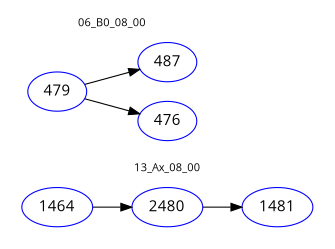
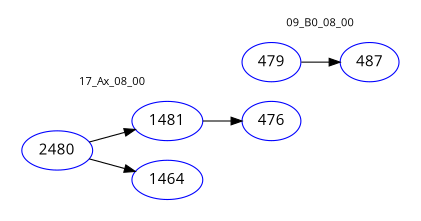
cluster "06_B0_08_00": label "06_B0_08_00" -> "09_B0_08_00"
edge "479" -> "476": now "1481" -> "476"
cluster "13_Ax_08_00": label "13_Ax_08_00" -> "17_Ax_08_00"
edge "1464" -> "2480": reversed
